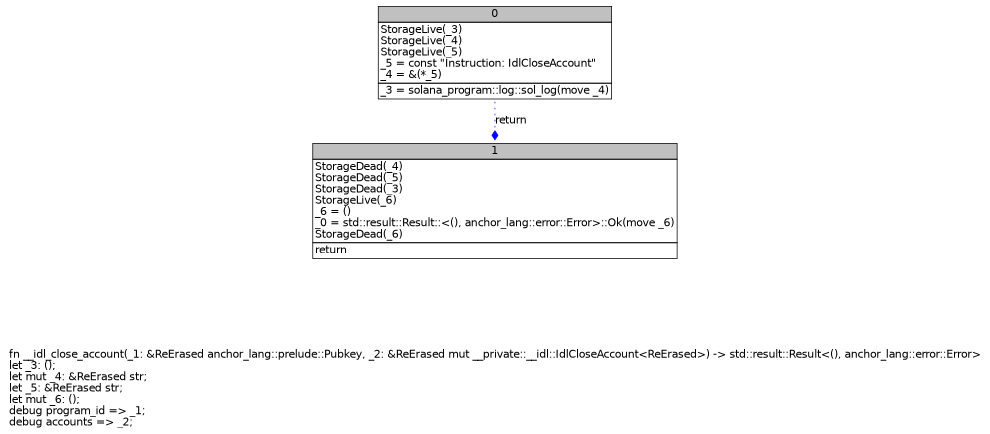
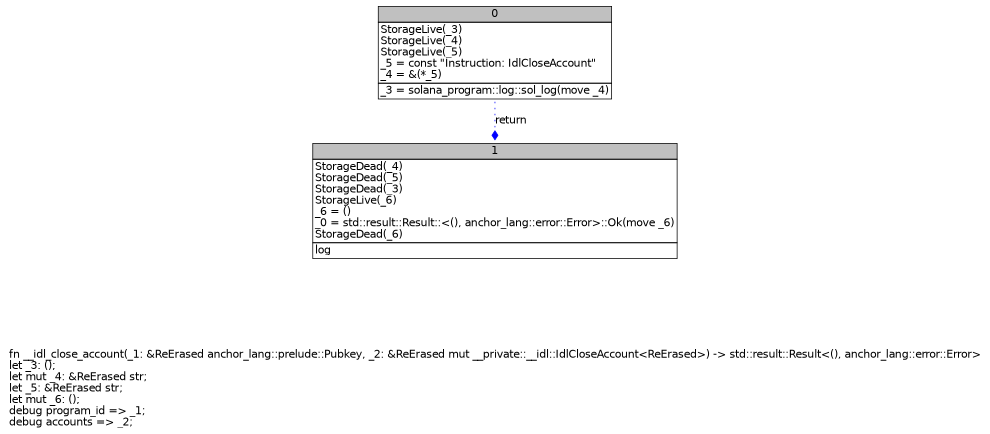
node "1": text "return" -> "log"
